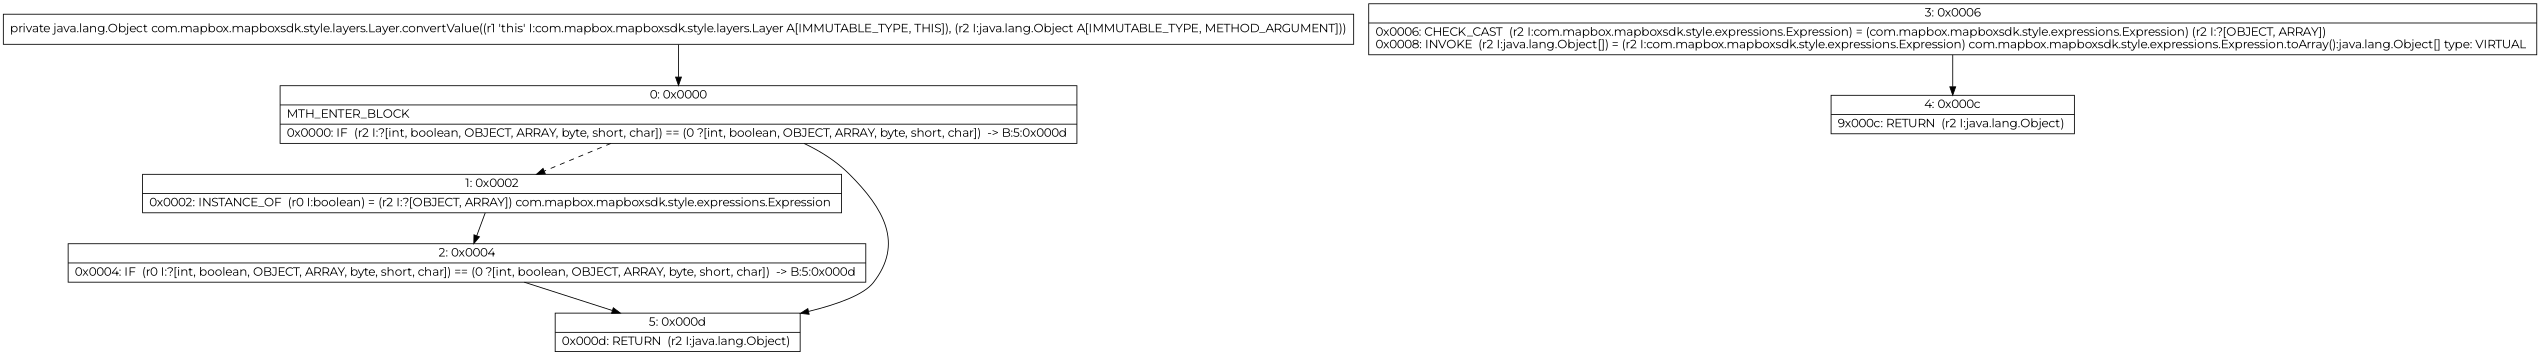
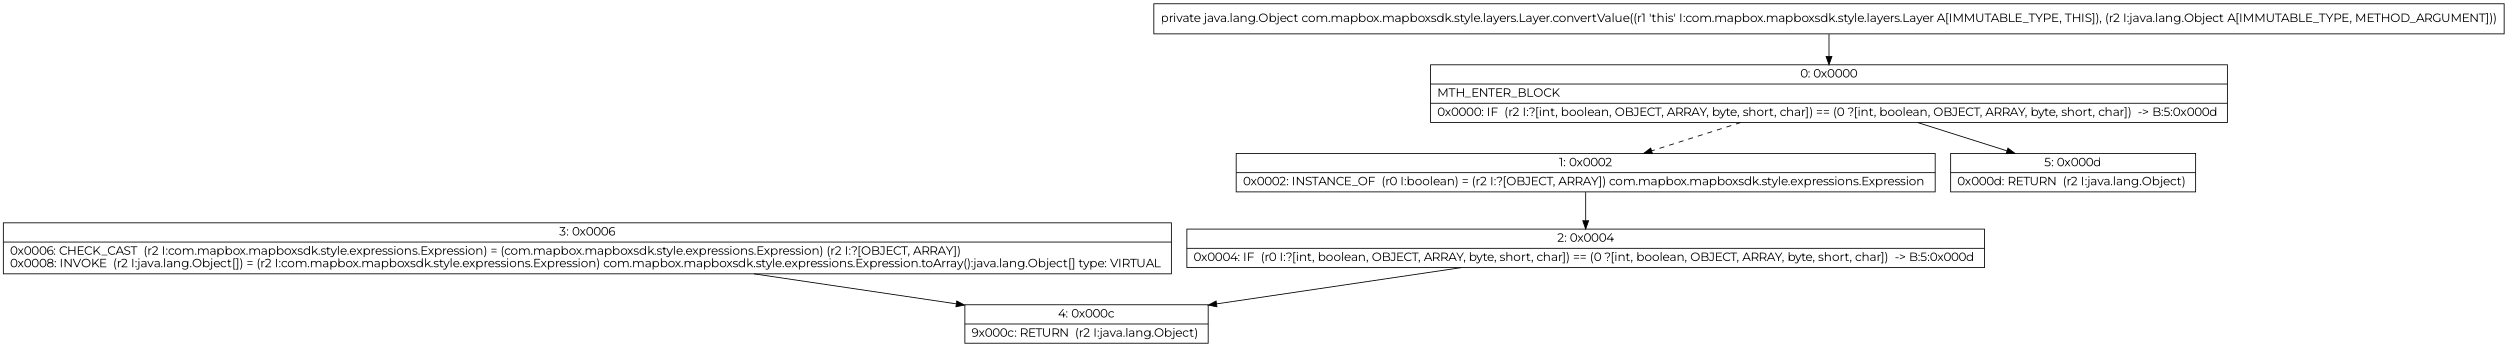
edge "2: 0x0004" -> "5: 0x000d": now "2: 0x0004" -> "4: 0x000c"
